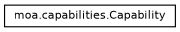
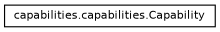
node "moa.capabilities.Capability": label "moa.capabilities.Capability" -> "capabilities.capabilities.Capability"
